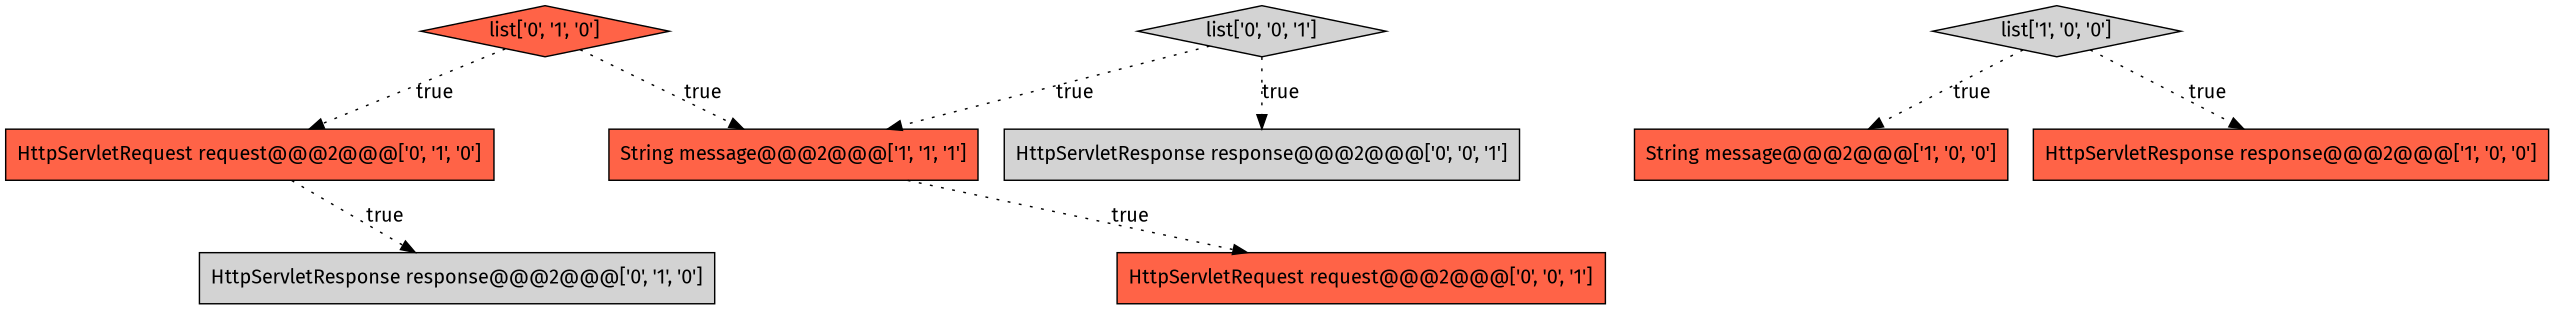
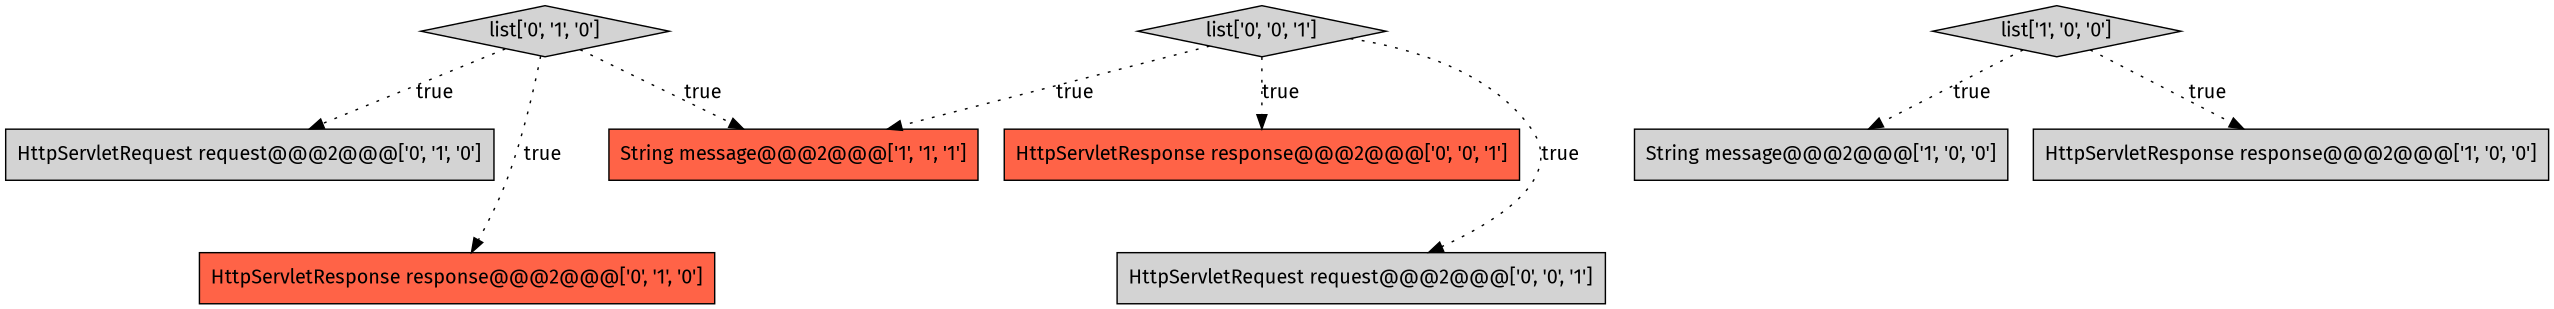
node "list['0', '1', '0']": fillcolor tomato -> lightgray
node "HttpServletRequest request@@@2@@@['0', '1', '0']": fillcolor tomato -> lightgray
node "HttpServletResponse response@@@2@@@['0', '0', '1']": fillcolor lightgray -> tomato
node "String message@@@2@@@['1', '0', '0']": fillcolor tomato -> lightgray
node "HttpServletResponse response@@@2@@@['1', '0', '0']": fillcolor tomato -> lightgray
edge "HttpServletRequest request@@@2@@@['0', '1', '0']" -> "HttpServletResponse response@@@2@@@['0', '1', '0']": now "list['0', '1', '0']" -> "HttpServletResponse response@@@2@@@['0', '1', '0']"
edge "String message@@@2@@@['1', '1', '1']" -> "HttpServletRequest request@@@2@@@['0', '0', '1']": now "list['0', '0', '1']" -> "HttpServletRequest request@@@2@@@['0', '0', '1']"
node "HttpServletResponse response@@@2@@@['0', '1', '0']": fillcolor lightgray -> tomato
node "HttpServletRequest request@@@2@@@['0', '0', '1']": fillcolor tomato -> lightgray
